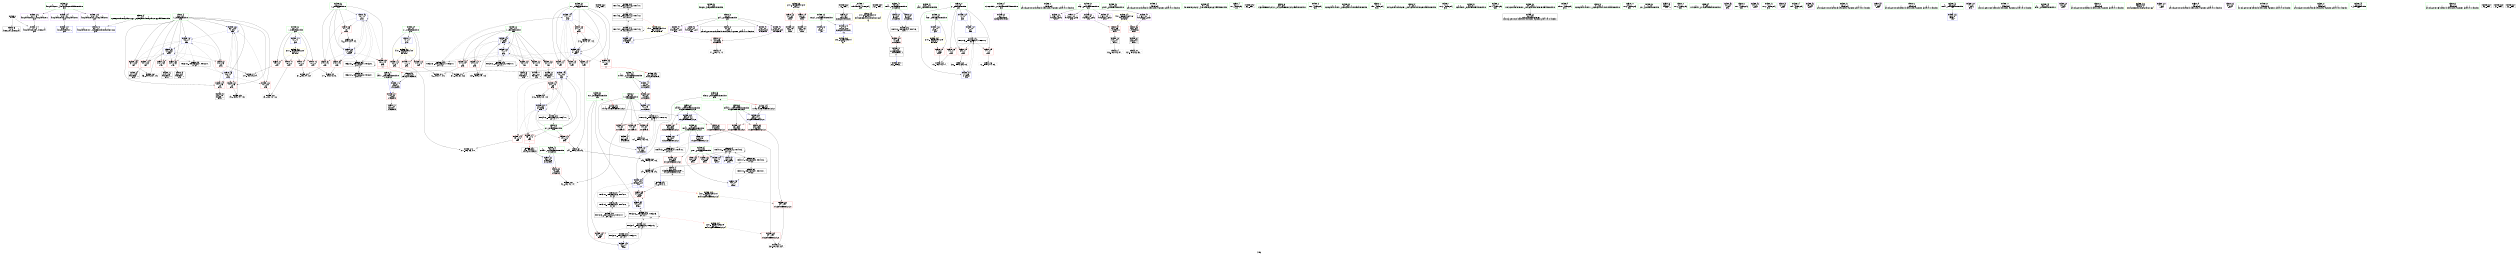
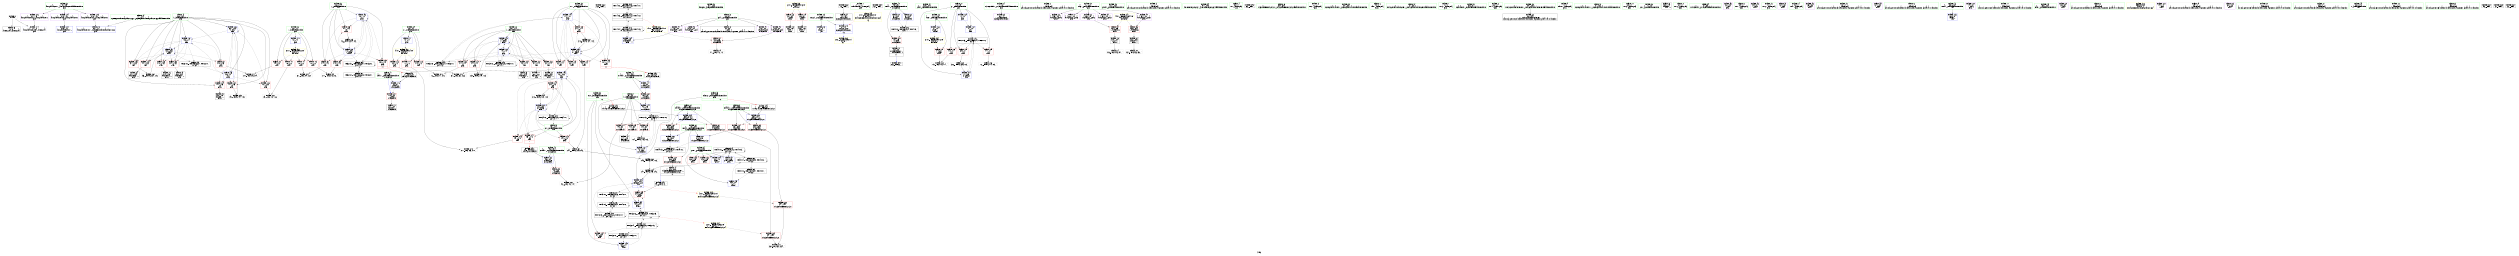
node "NodeID: 22": added
node "NodeID: 168": text "Glob" -> "NullPtr"
